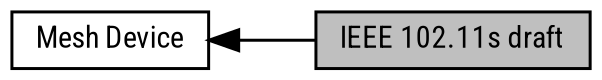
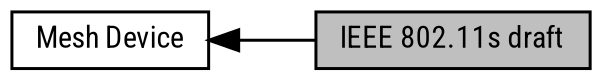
node "IEEE 102.11s draft": label "IEEE 102.11s draft" -> "IEEE 802.11s draft"
